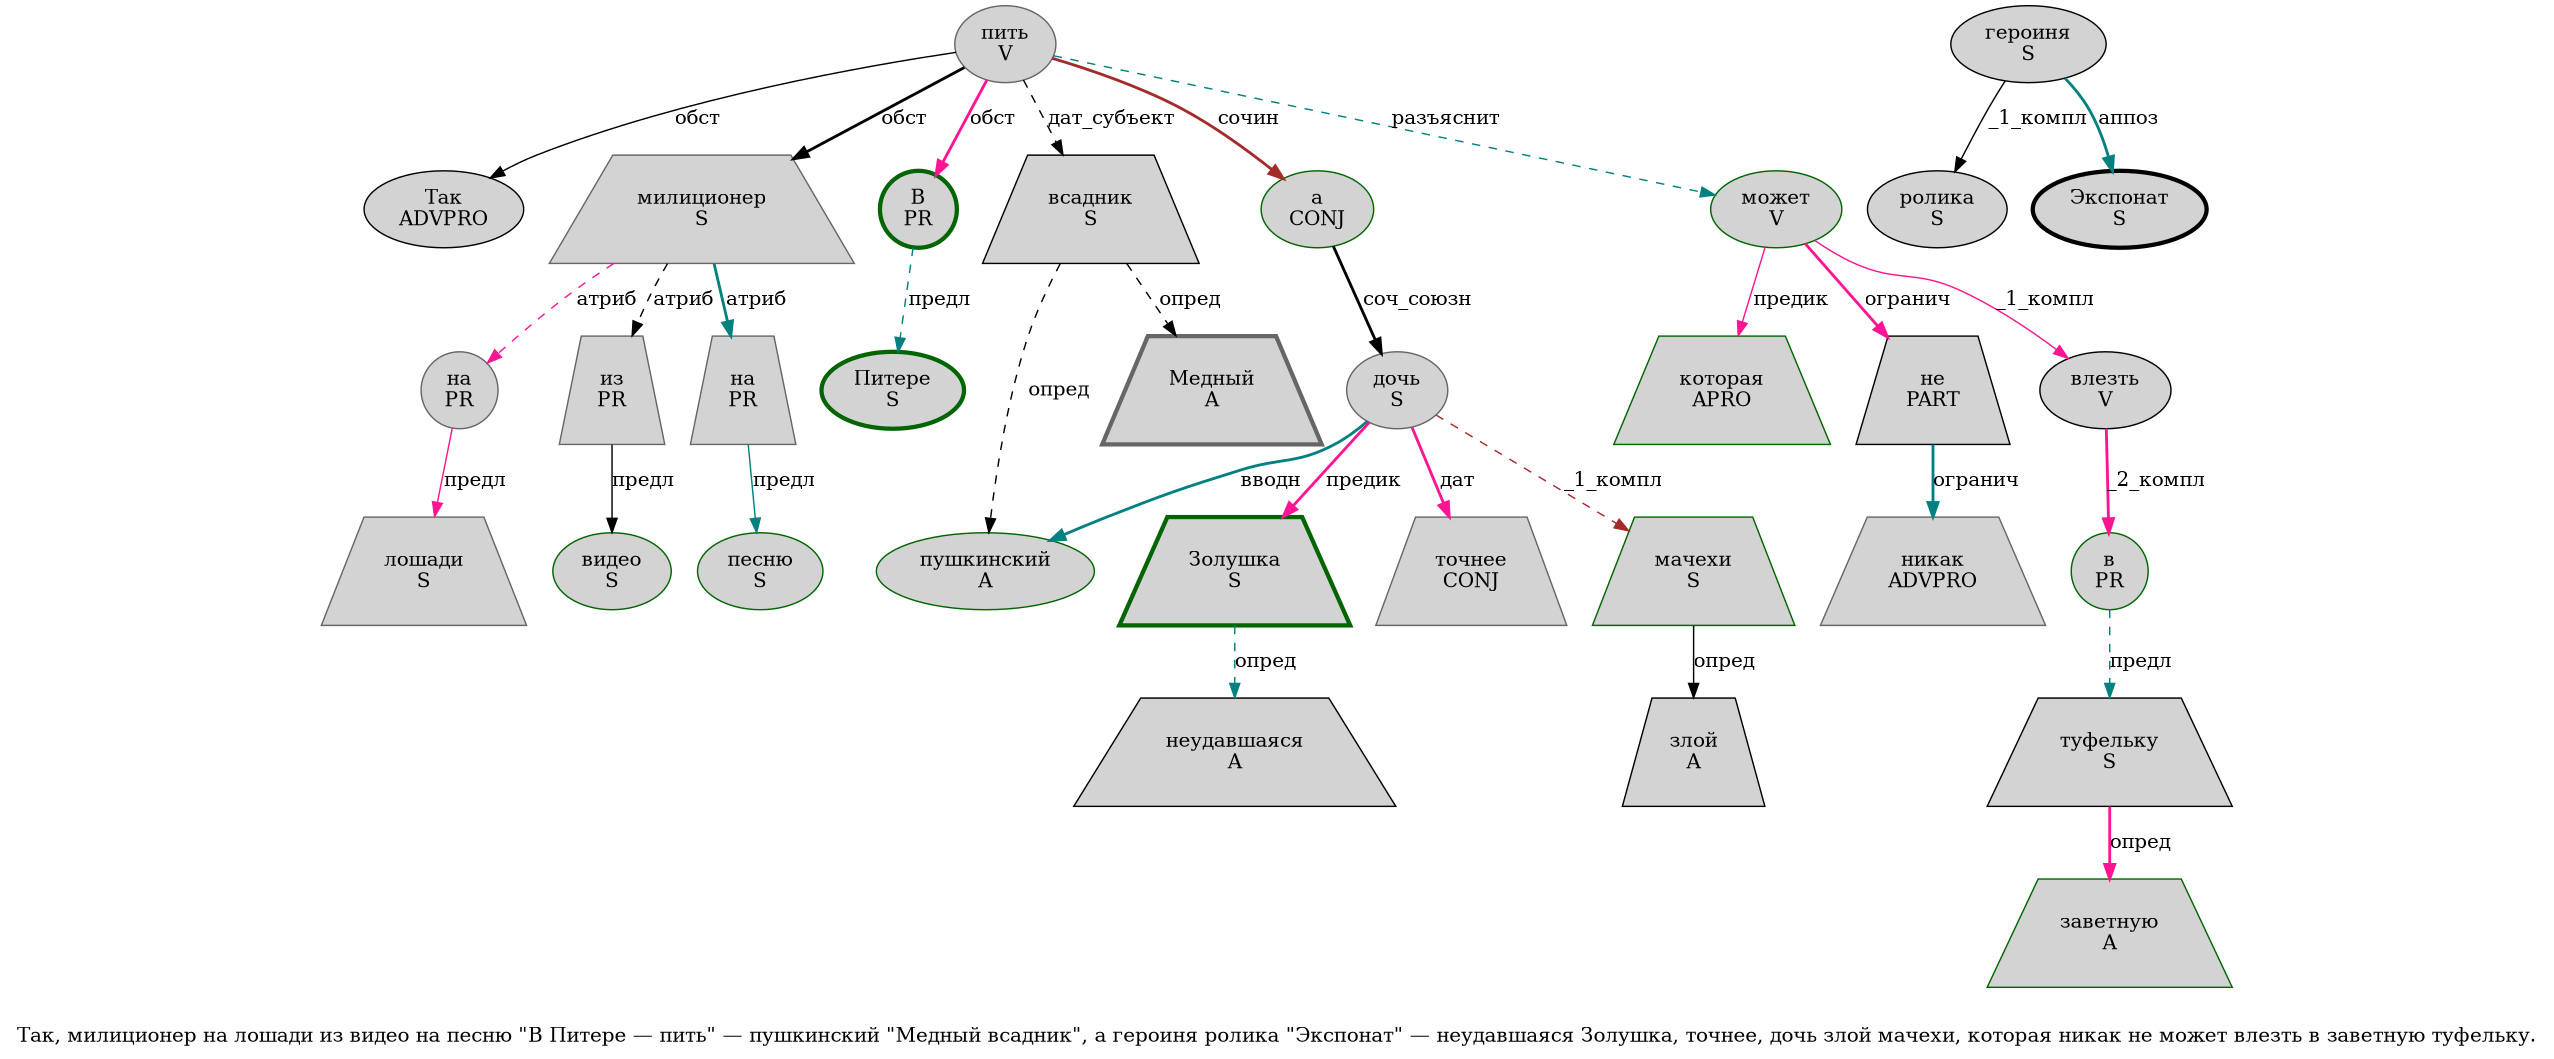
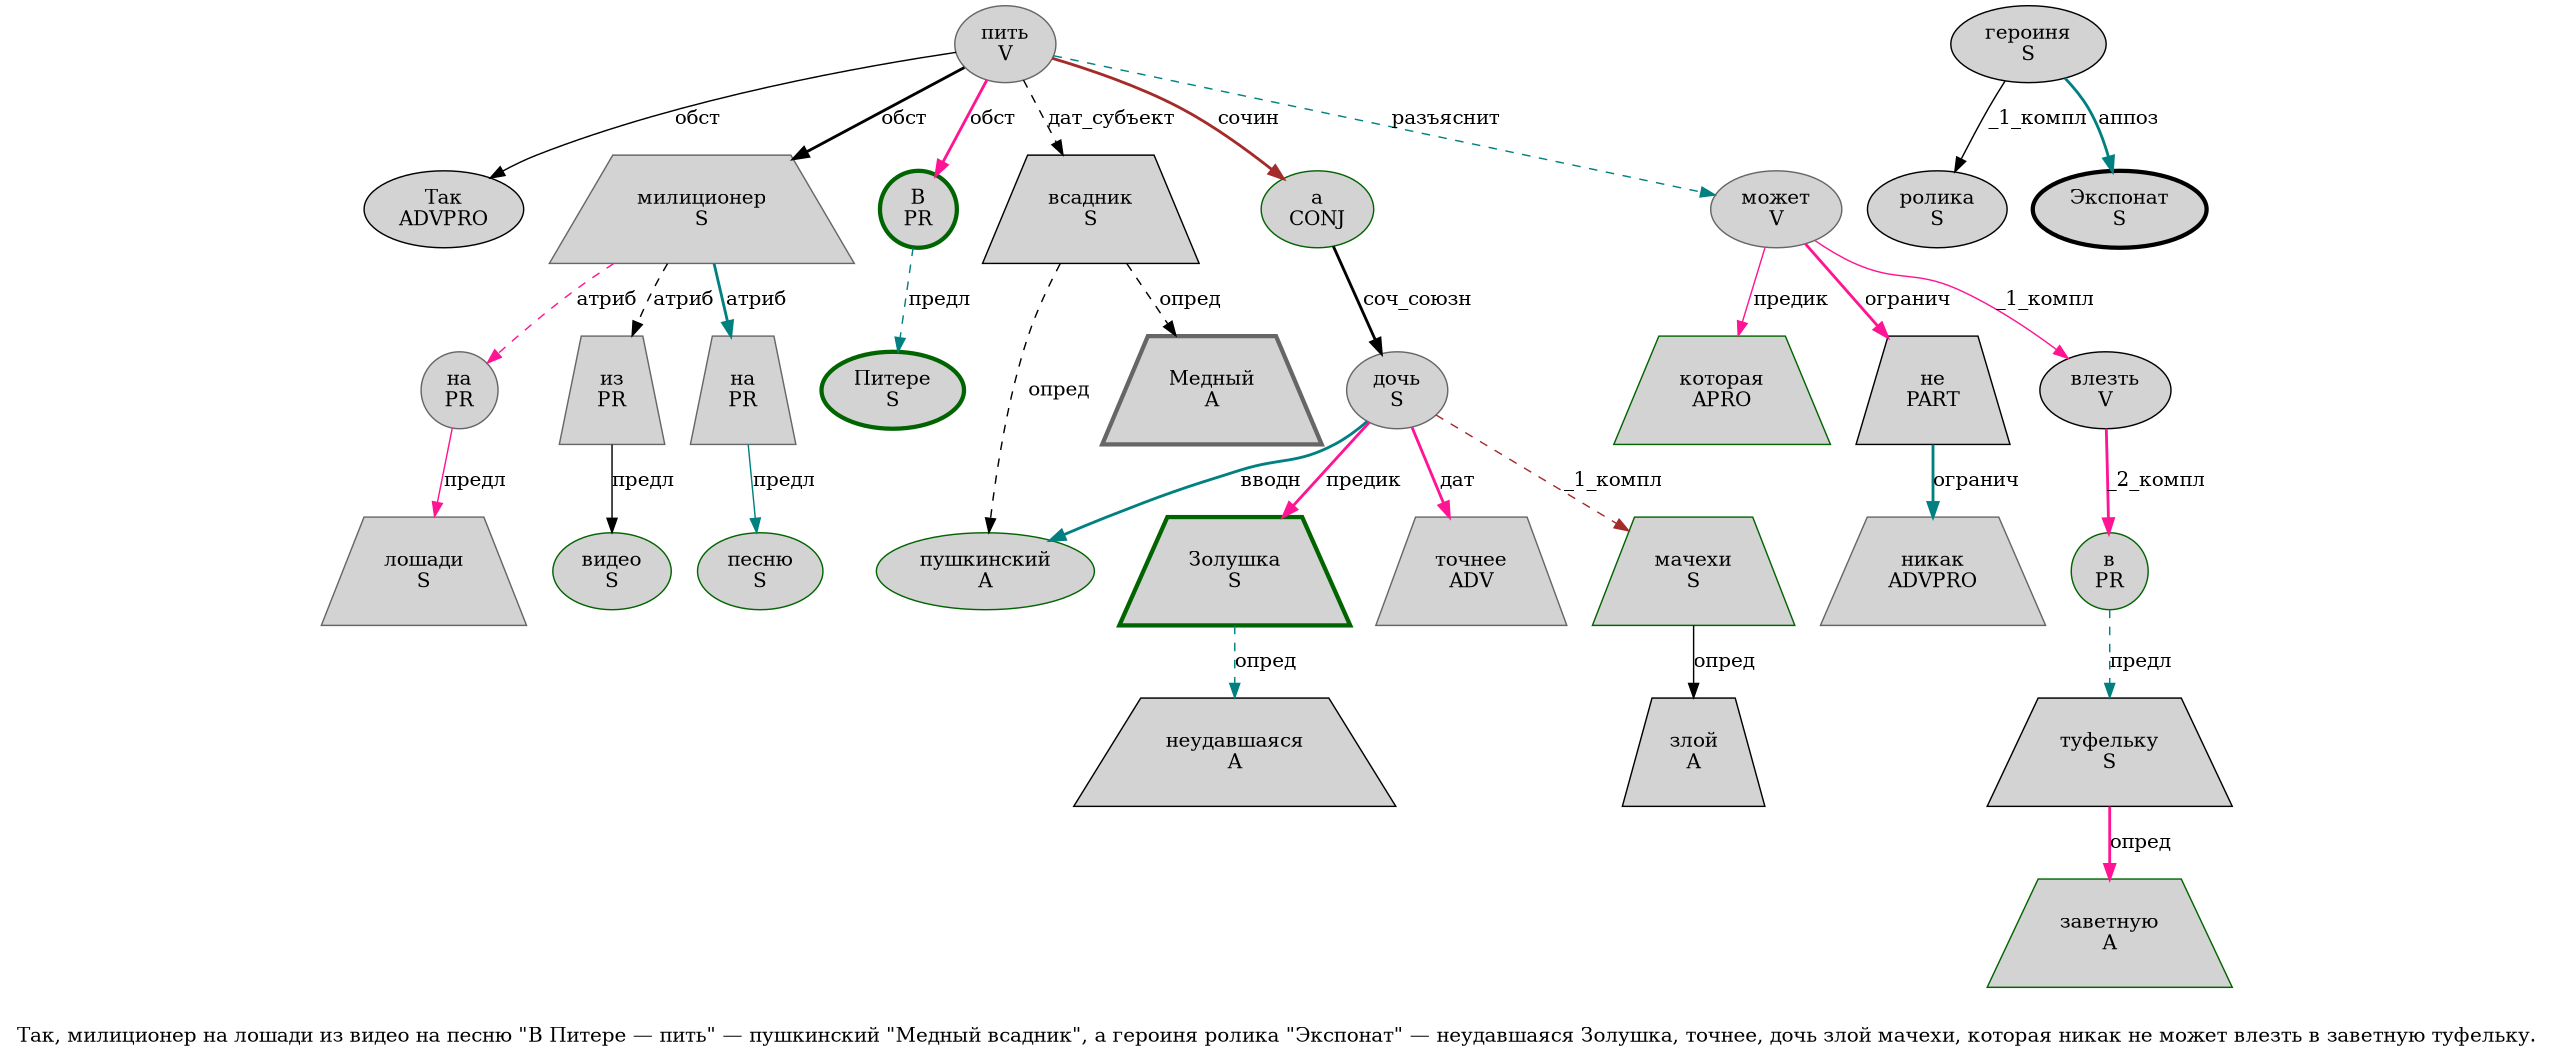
node "может V": color darkgreen -> gray40
node "точнее CONJ": label "точнее CONJ" -> "точнее ADV"
